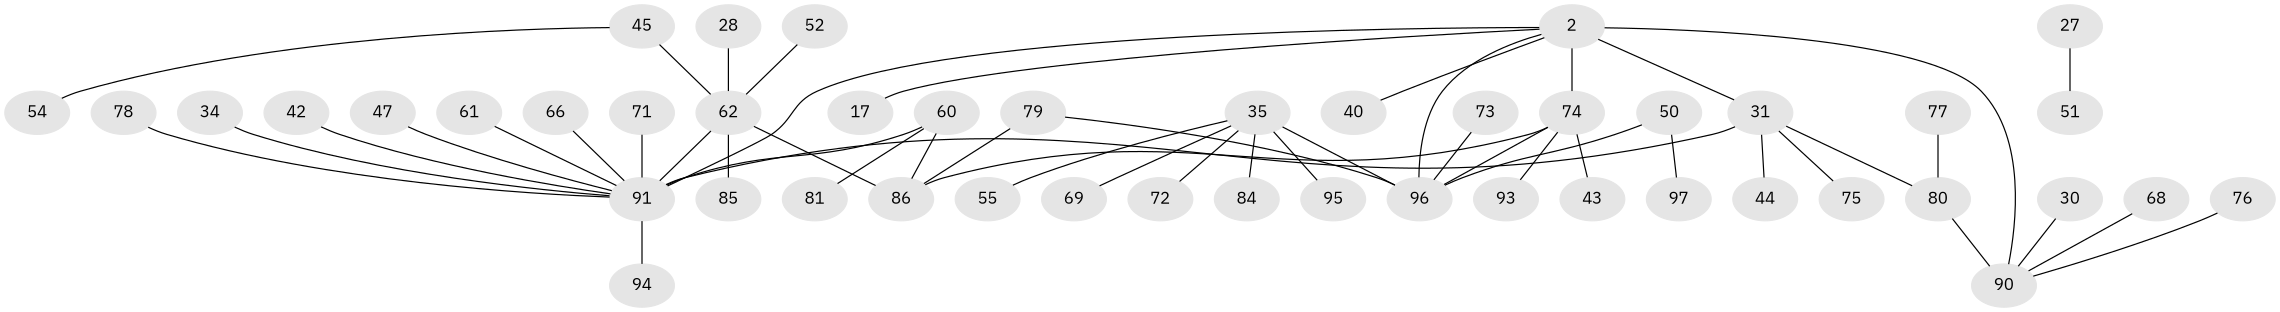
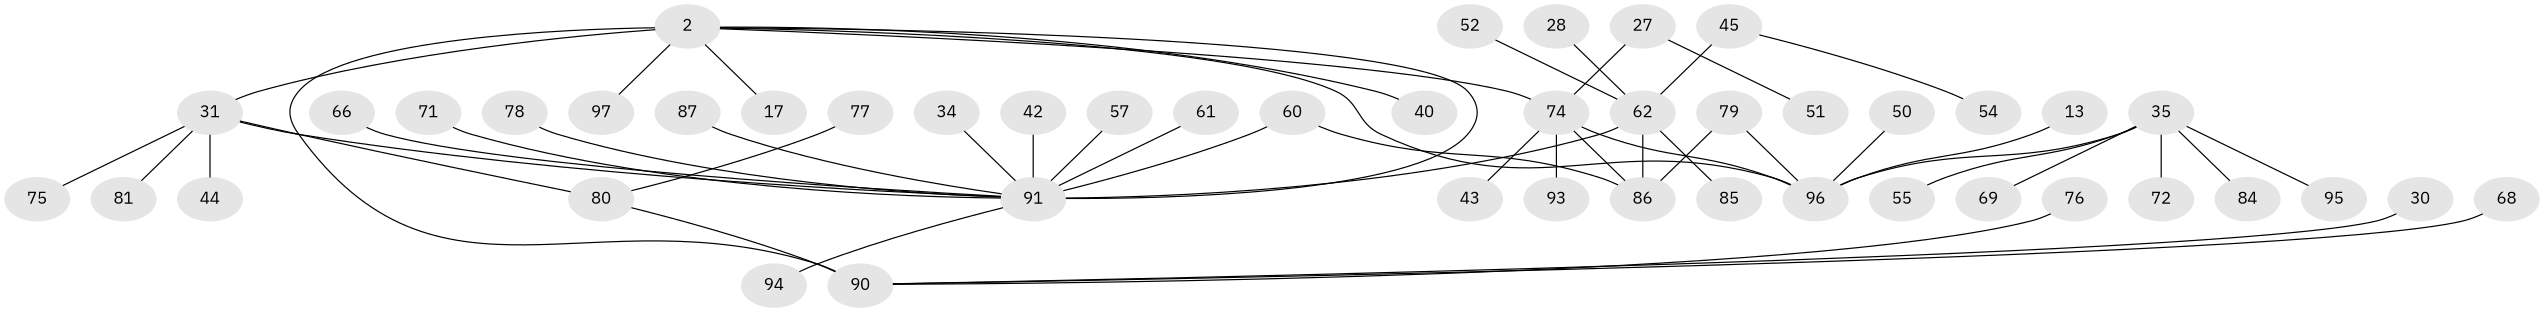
edge "27" -- "74": added
node "47": label "47" -> "57"
node "87": added
node "73": label "73" -> "13"
edge "60" -- "81": now "31" -- "81"
edge "50" -- "97": now "2" -- "97"
